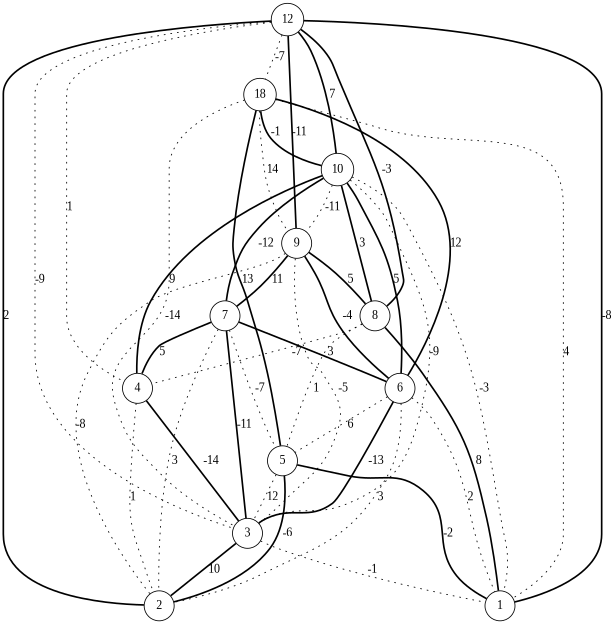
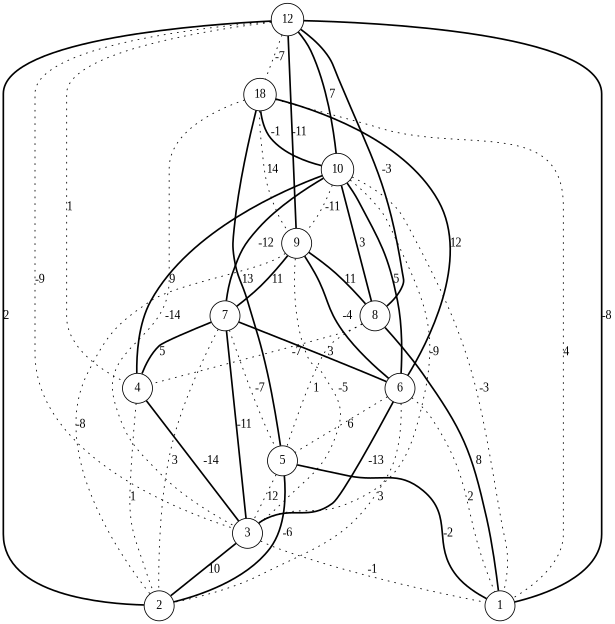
edge "9" -- "8": label "5" -> "11"
